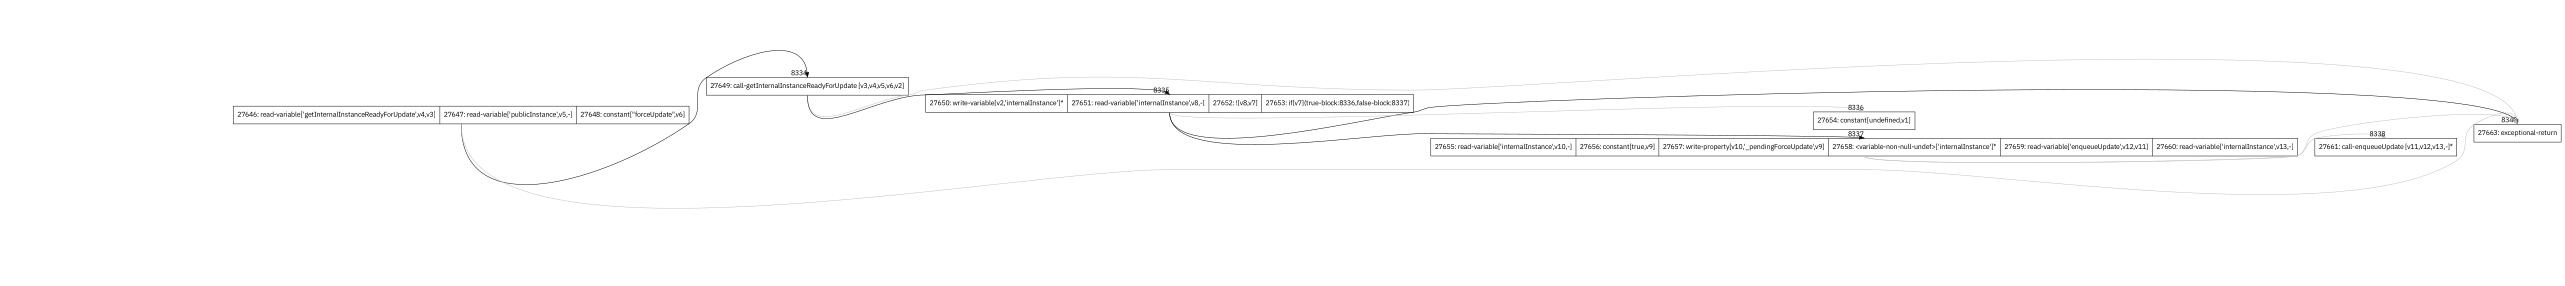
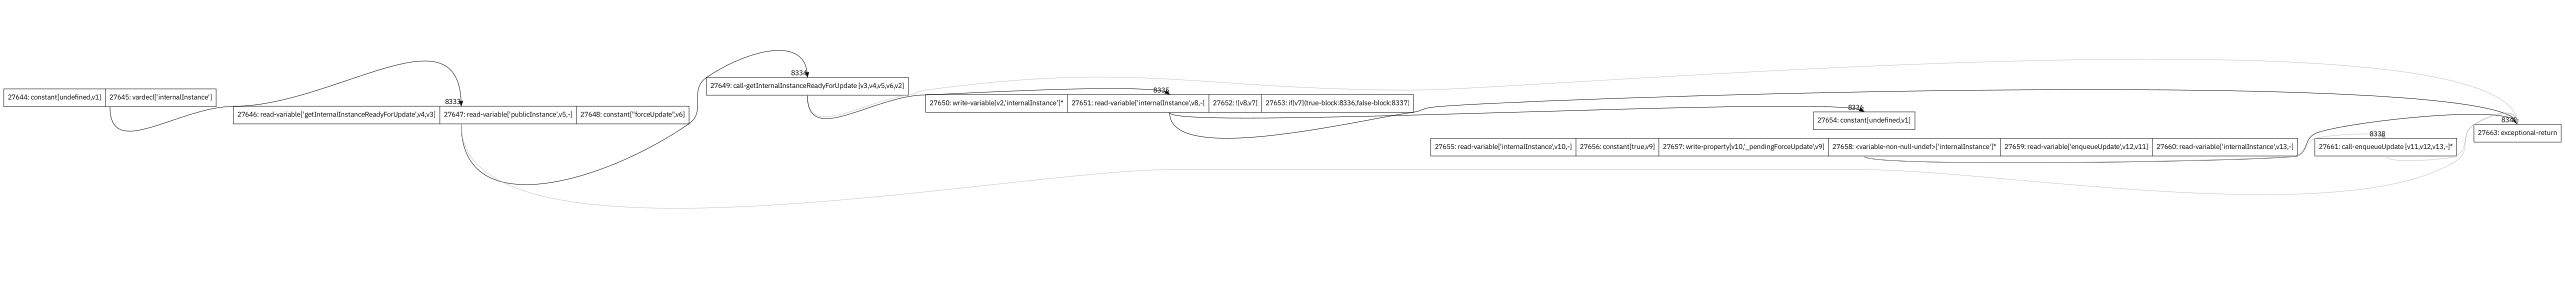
node "27644: constant[undefined,v1]": added
edge "27650: write-variable[v2,'internalInstance']*" -> "27654: constant[undefined,v1]": color gray -> black
edge "27655: read-variable['internalInstance',v10,-]" -> "27663: exceptional-return": color gray -> black
edge "27650: write-variable[v2,'internalInstance']*" -> "27655: read-variable['internalInstance',v10,-]": removed
edge "27661: call-enqueueUpdate [v11,v12,v13,-]*" -> "27663: exceptional-return": added
